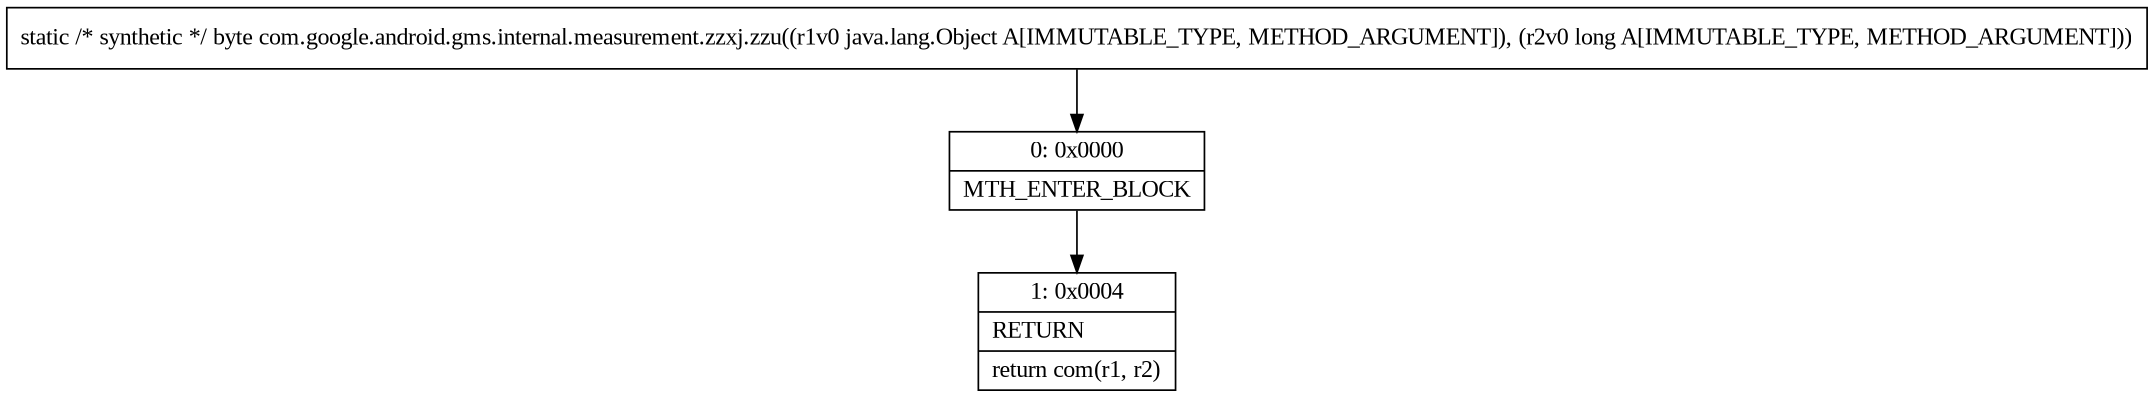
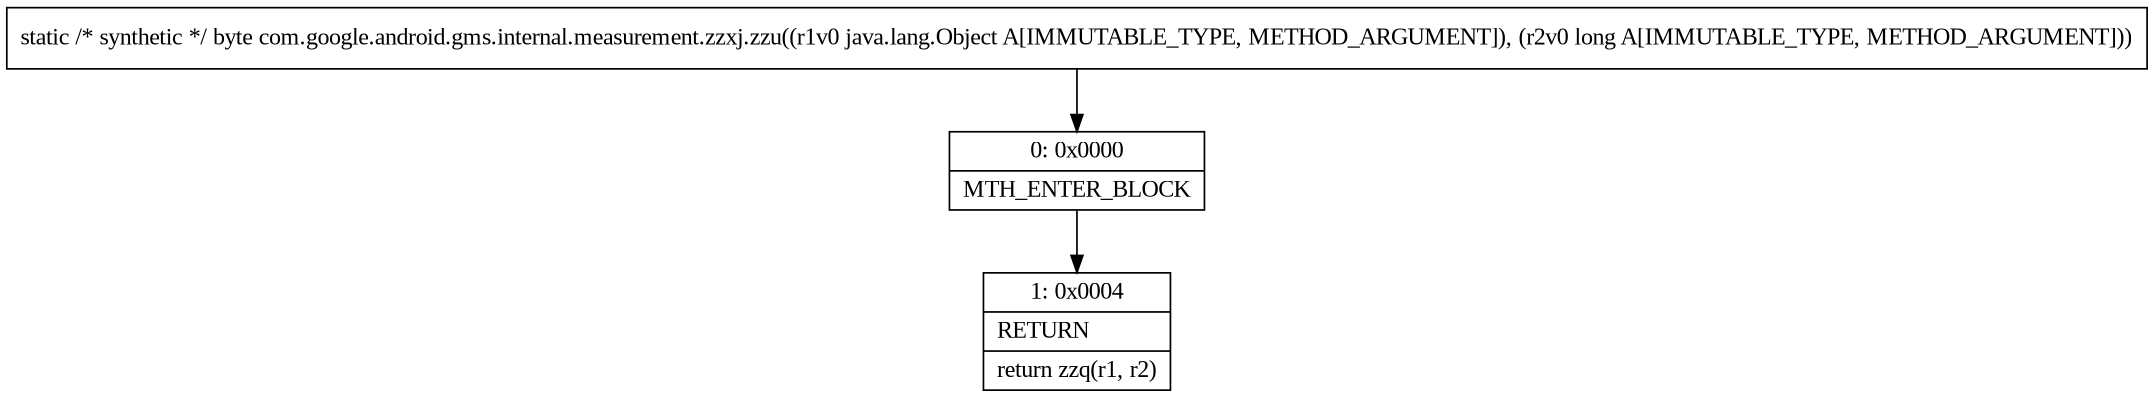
node "1: 0x0004": text "return com(r1, r2)" -> "return zzq(r1, r2)"
